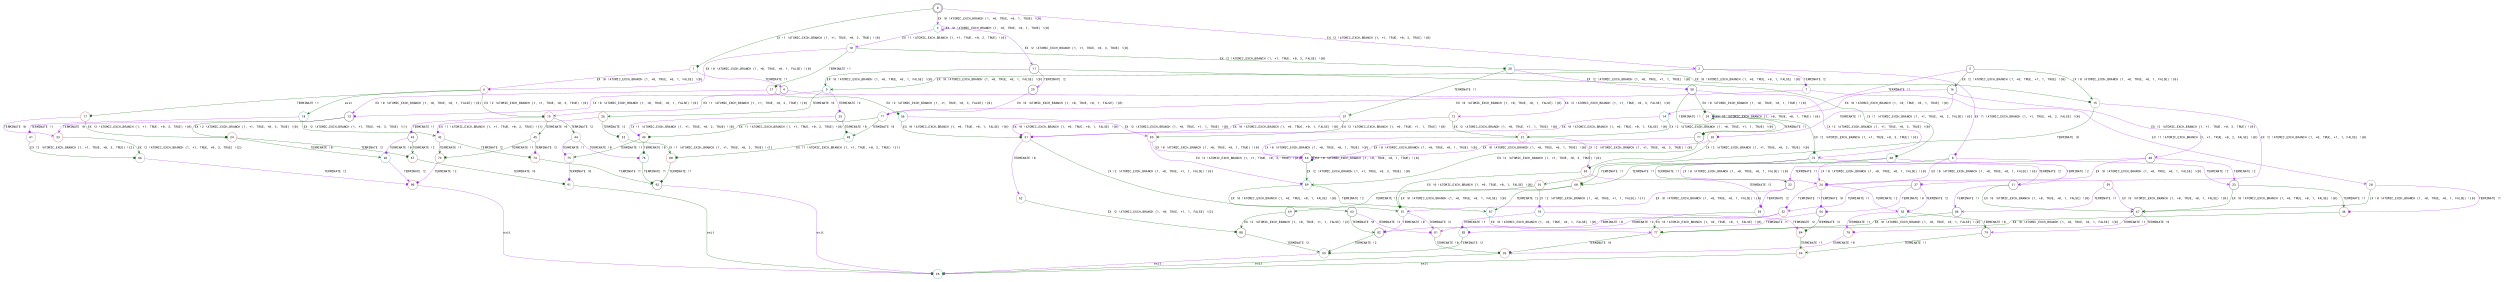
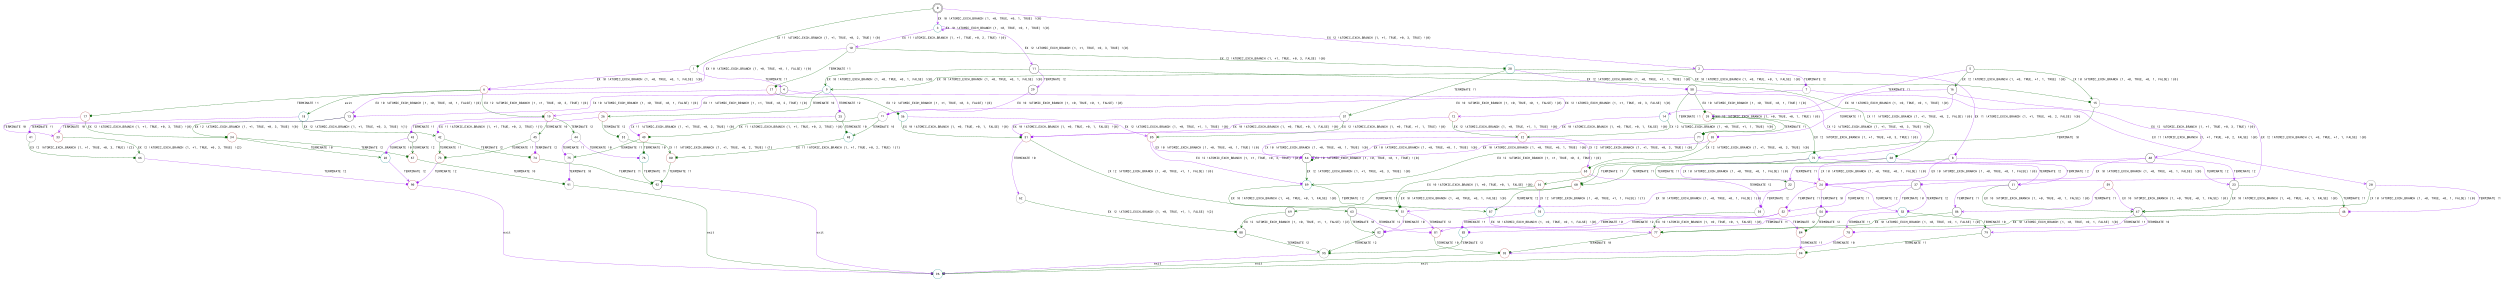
edge "84" -> "94": color darkgreen -> purple
edge "79" -> "94": arrowhead vee -> box
